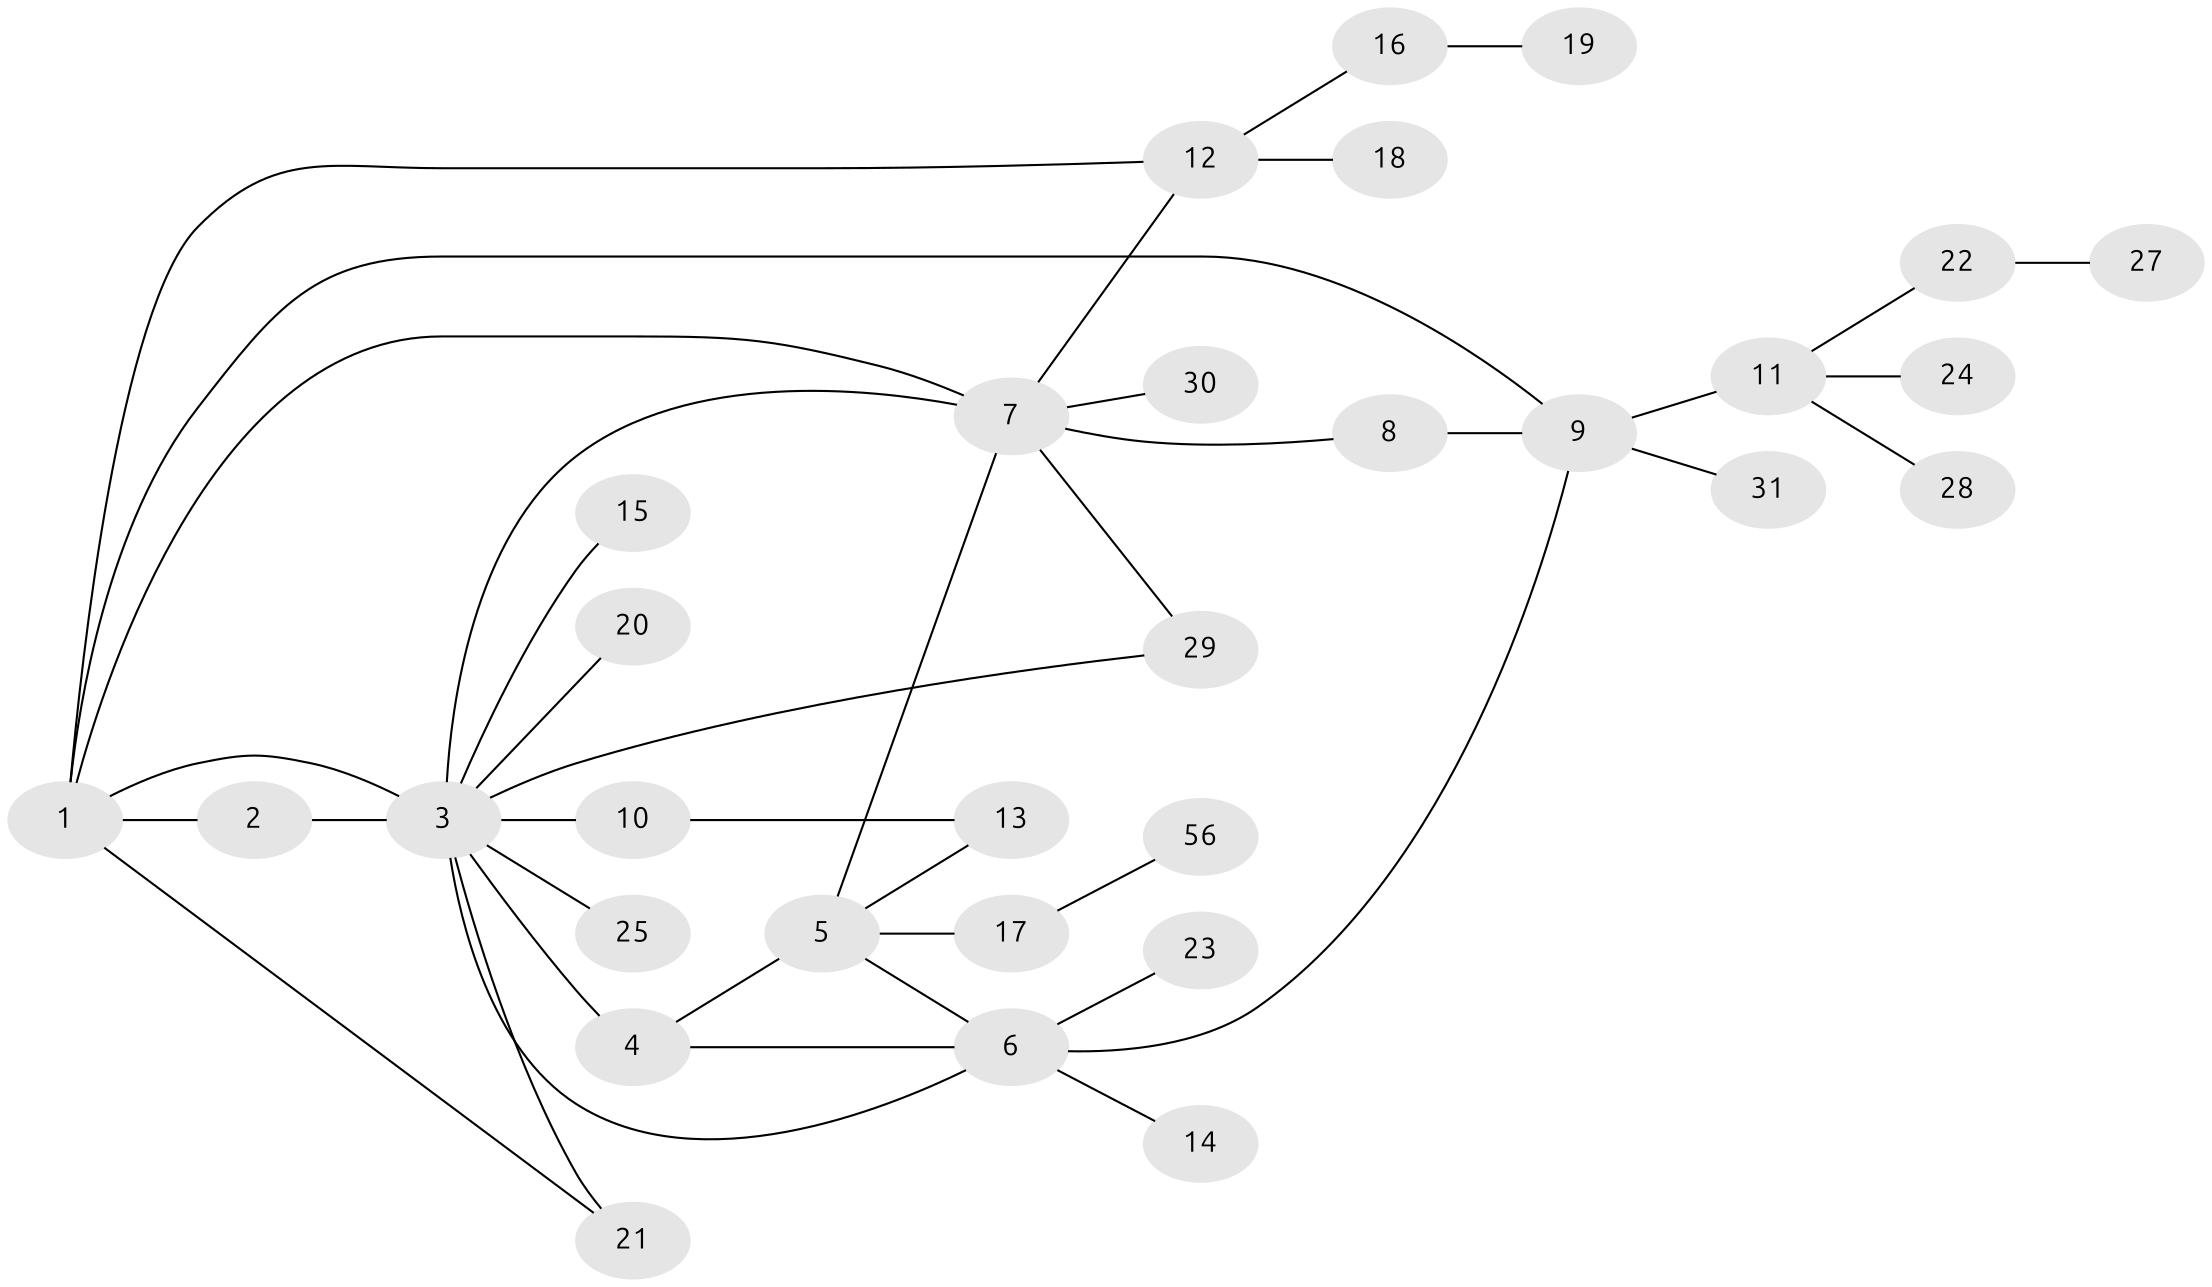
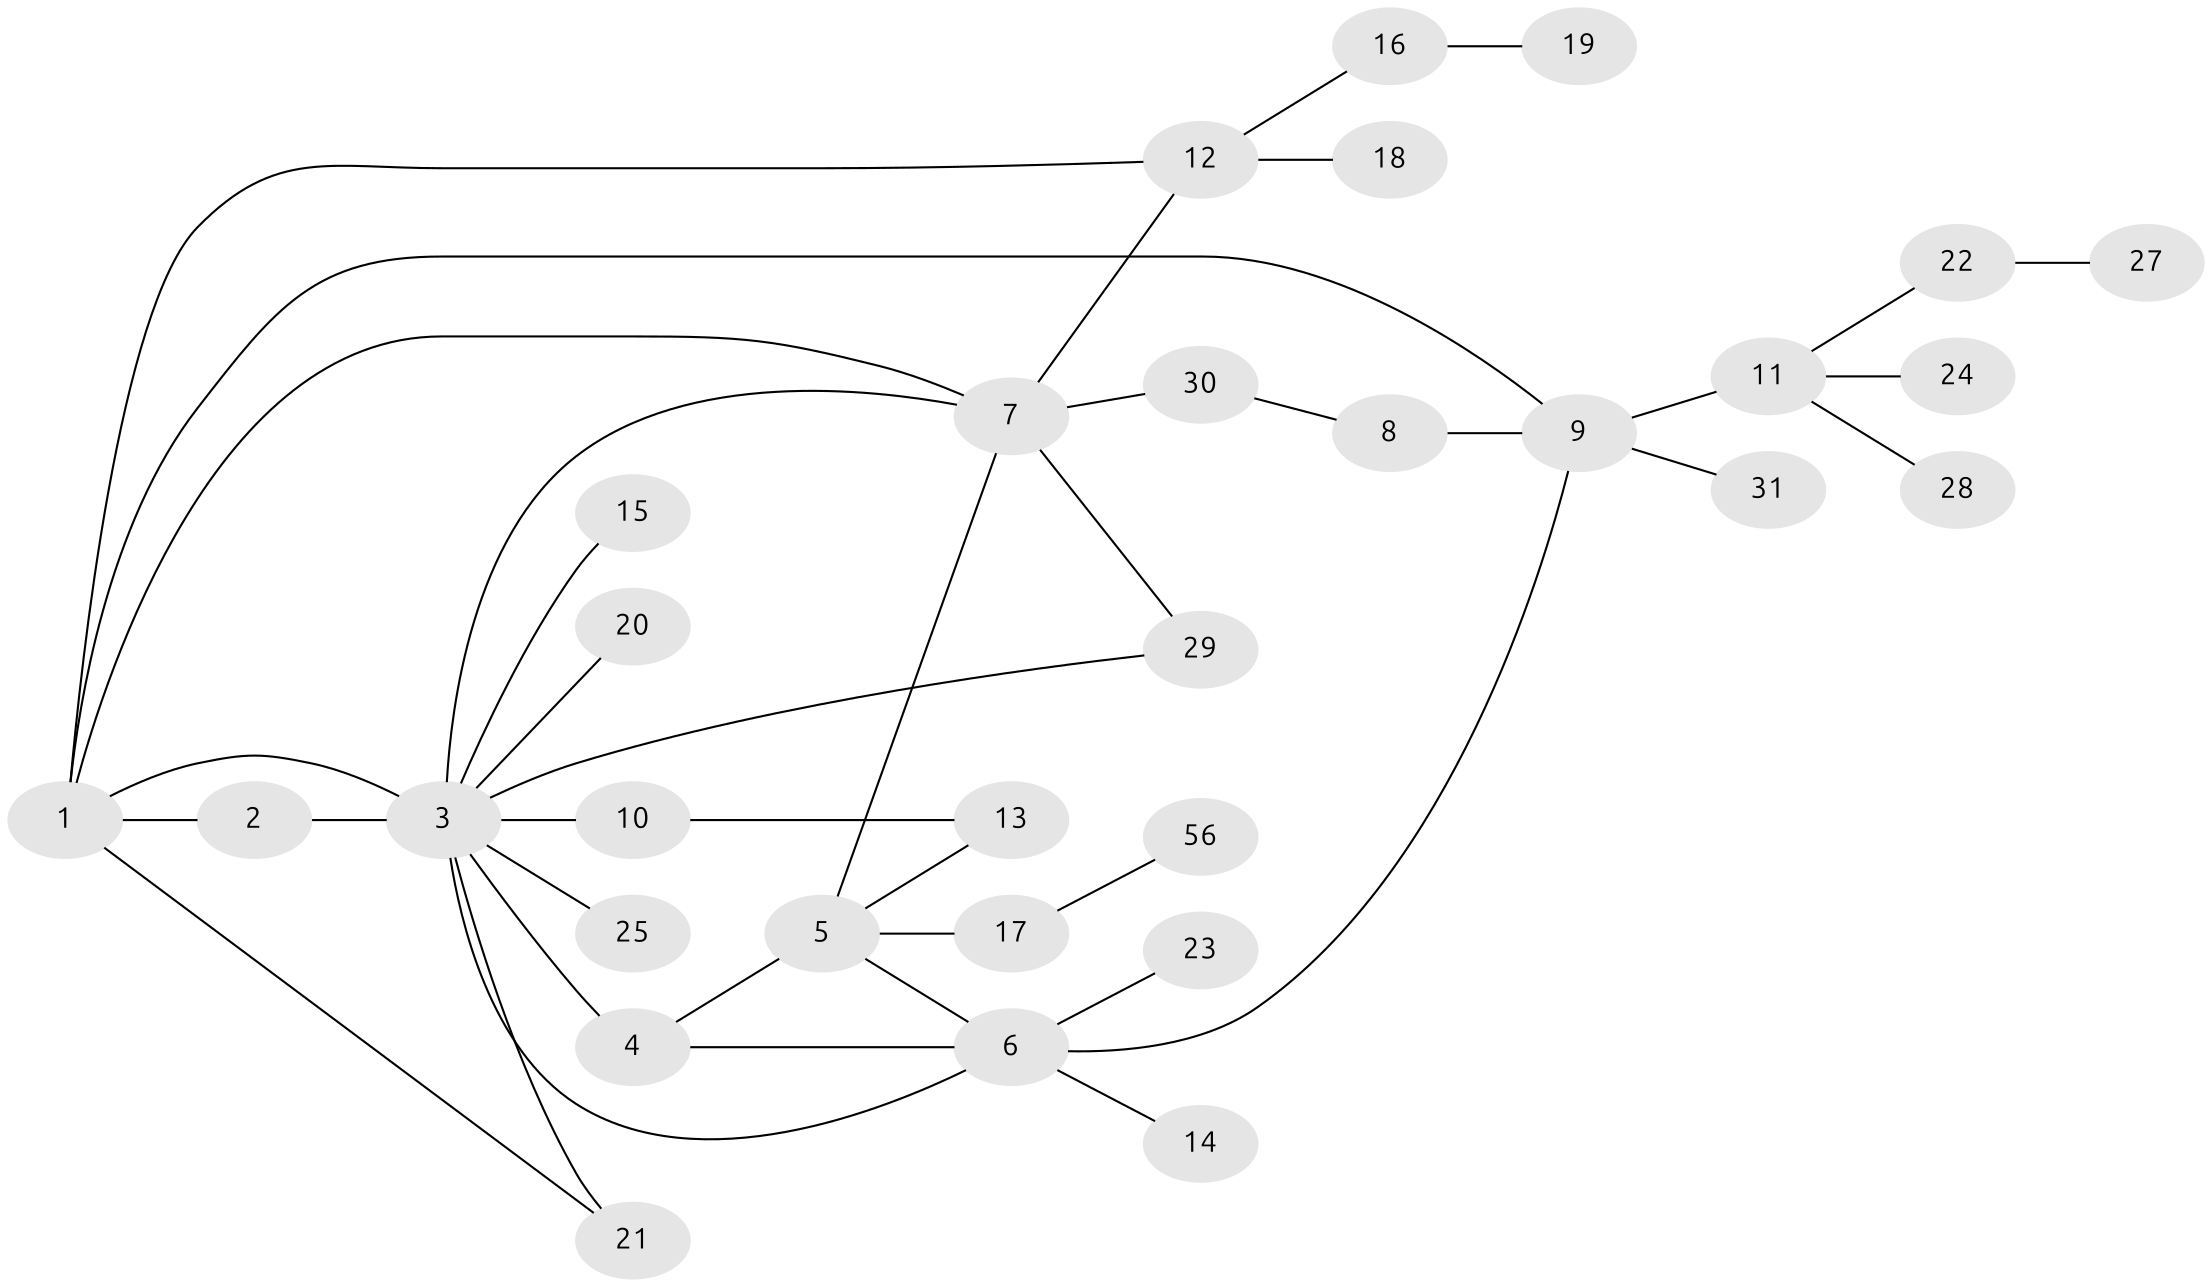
edge "7" -- "8": now "30" -- "8"
